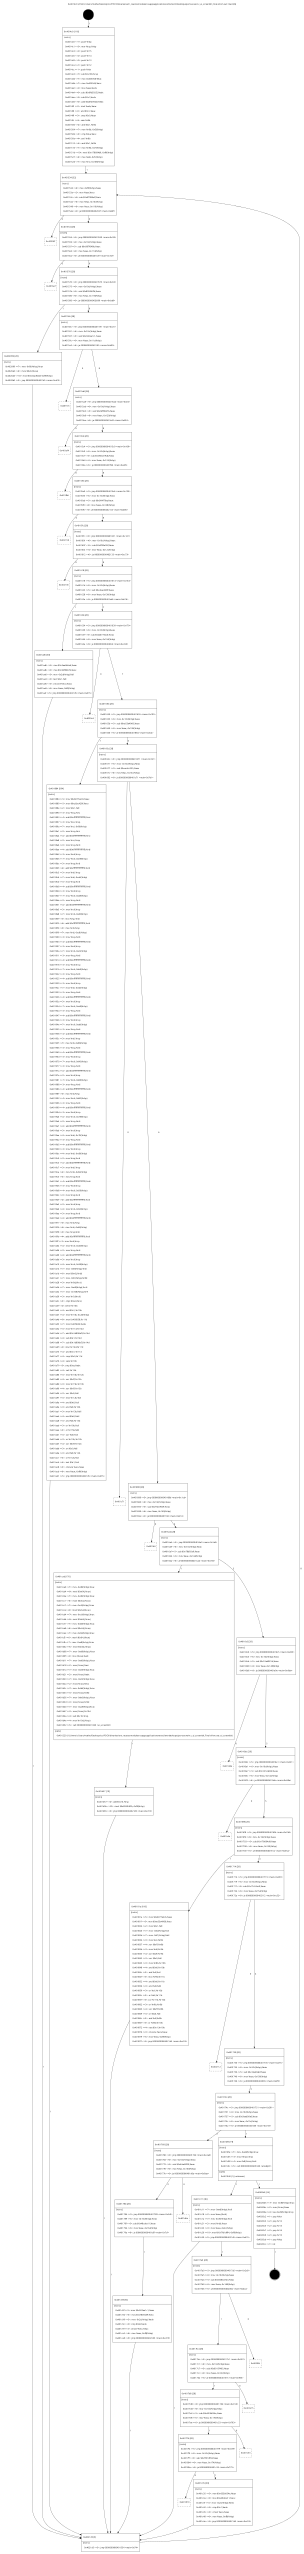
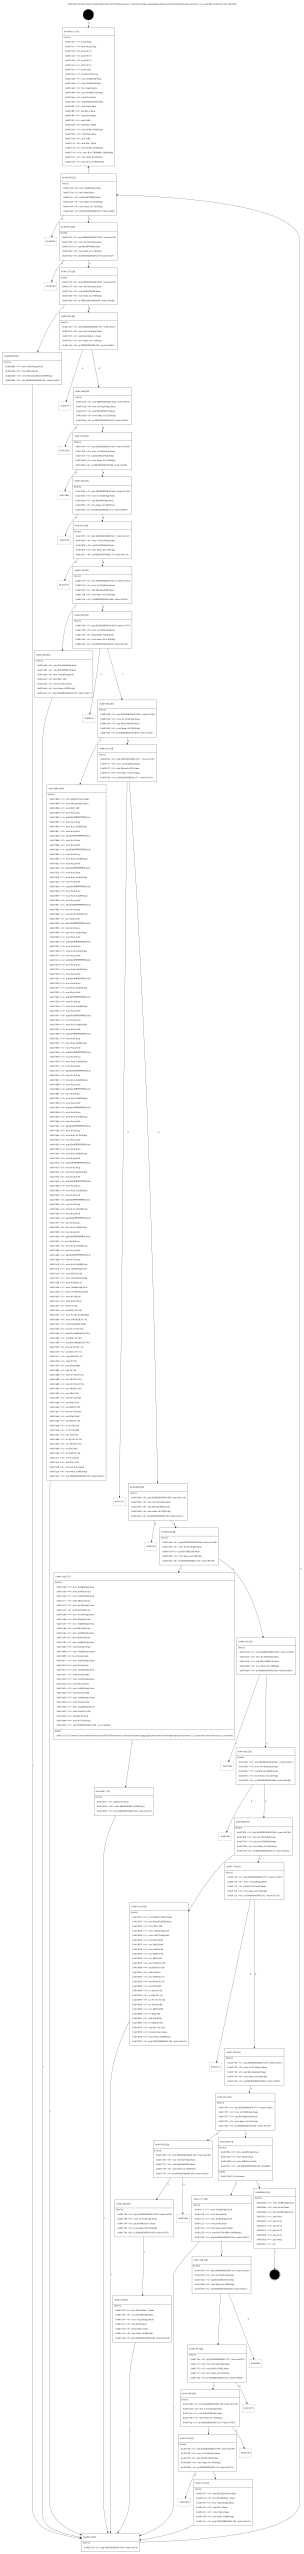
edge "0x4014c0 [116]" -> "0x401534 [32]": reversed
